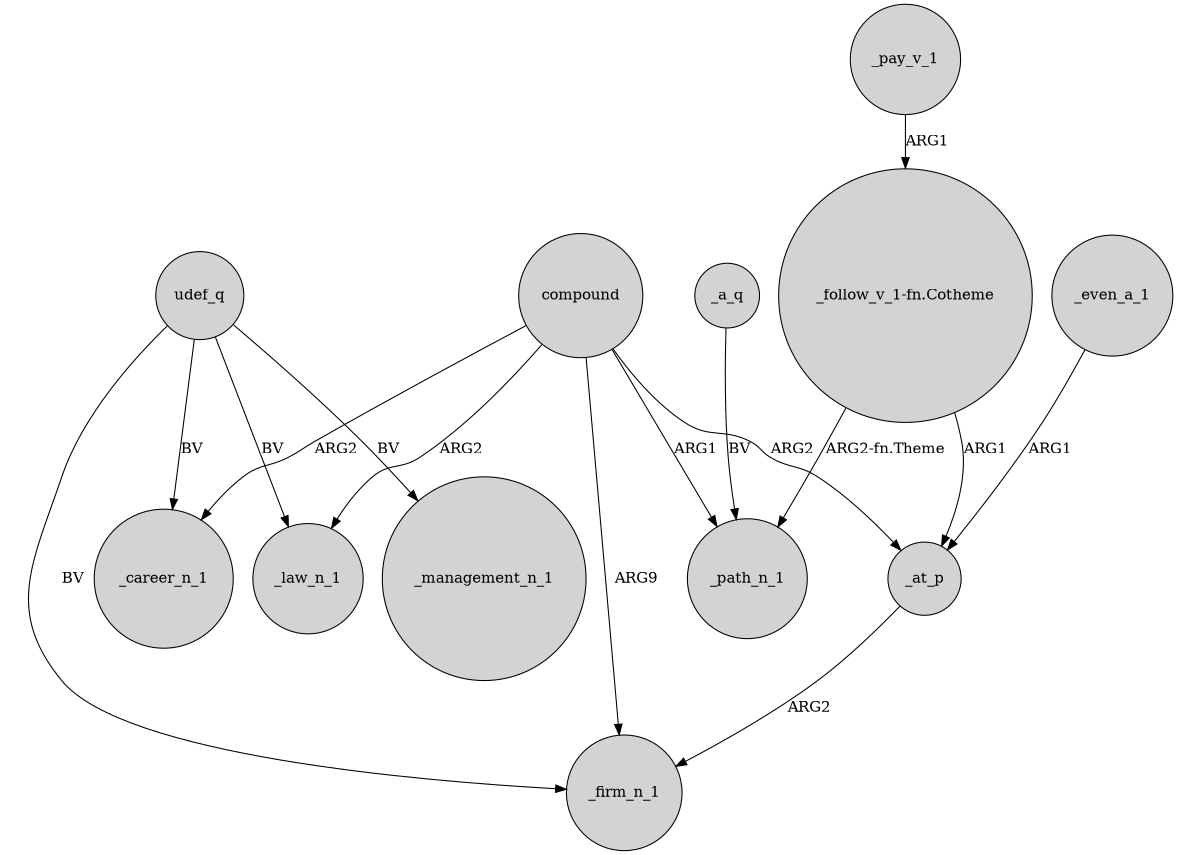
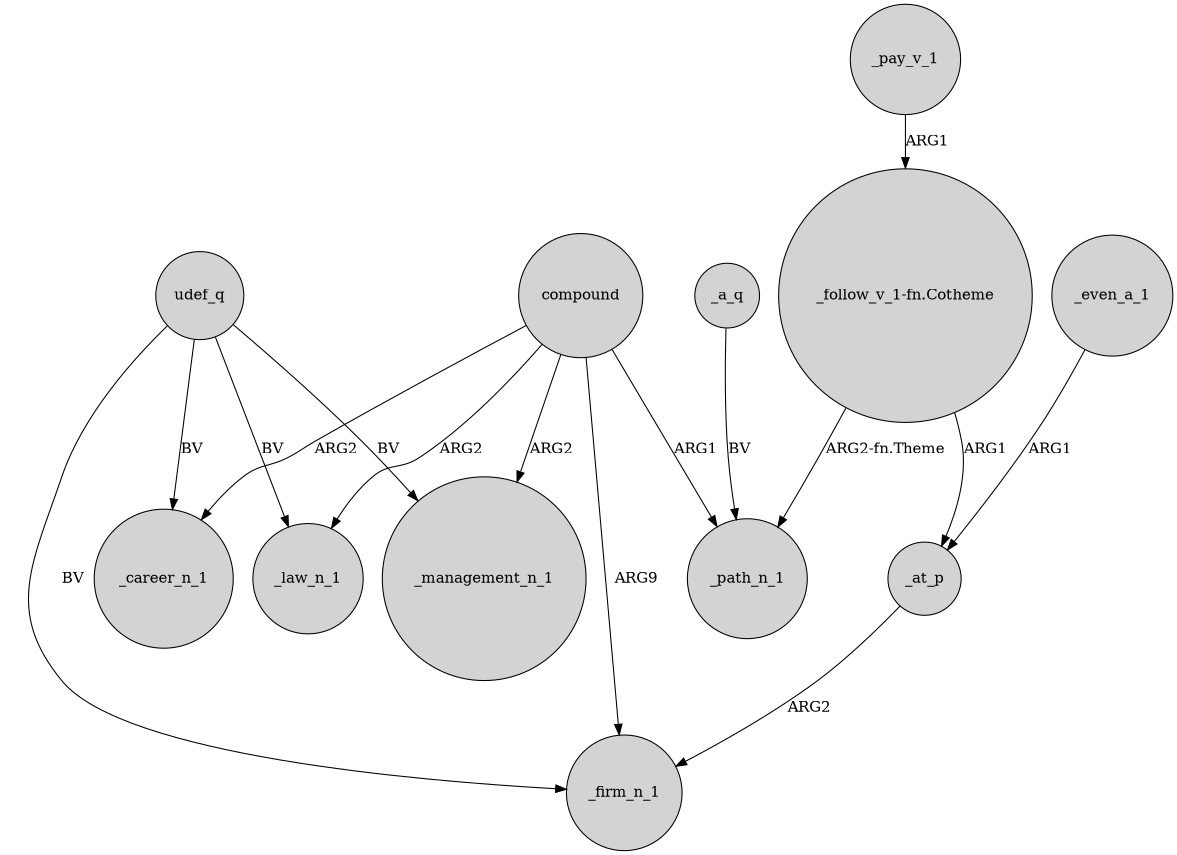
edge "compound" -> "_at_p": now "compound" -> "_management_n_1"
